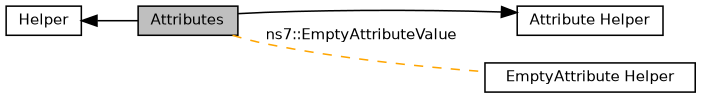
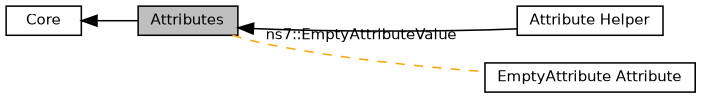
edge "Attributes" -> "Attribute Helper": reversed
node "Helper": label "Helper" -> "Core"
node "EmptyAttribute Helper": label "EmptyAttribute Helper" -> "EmptyAttribute Attribute"
